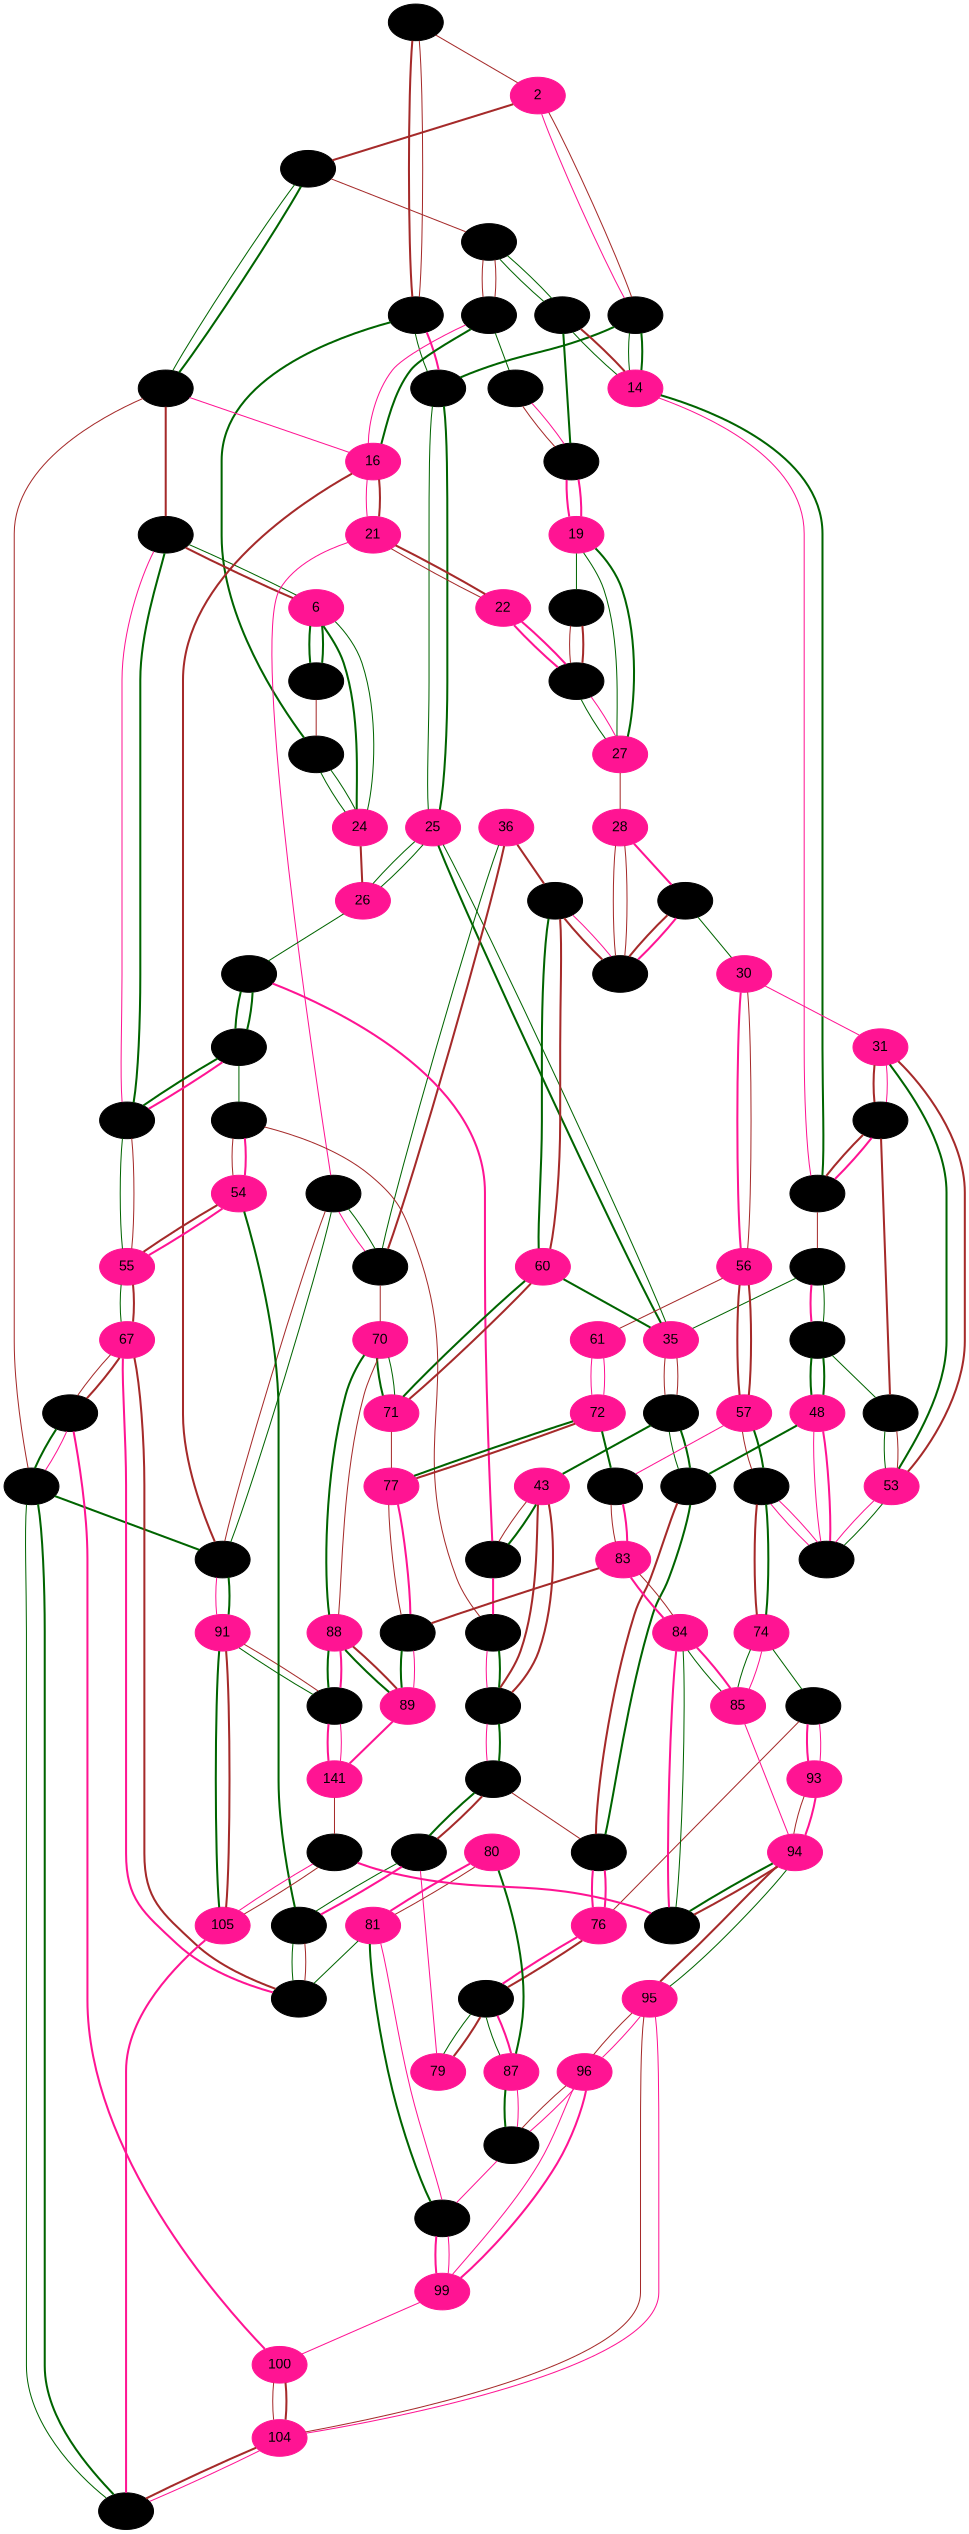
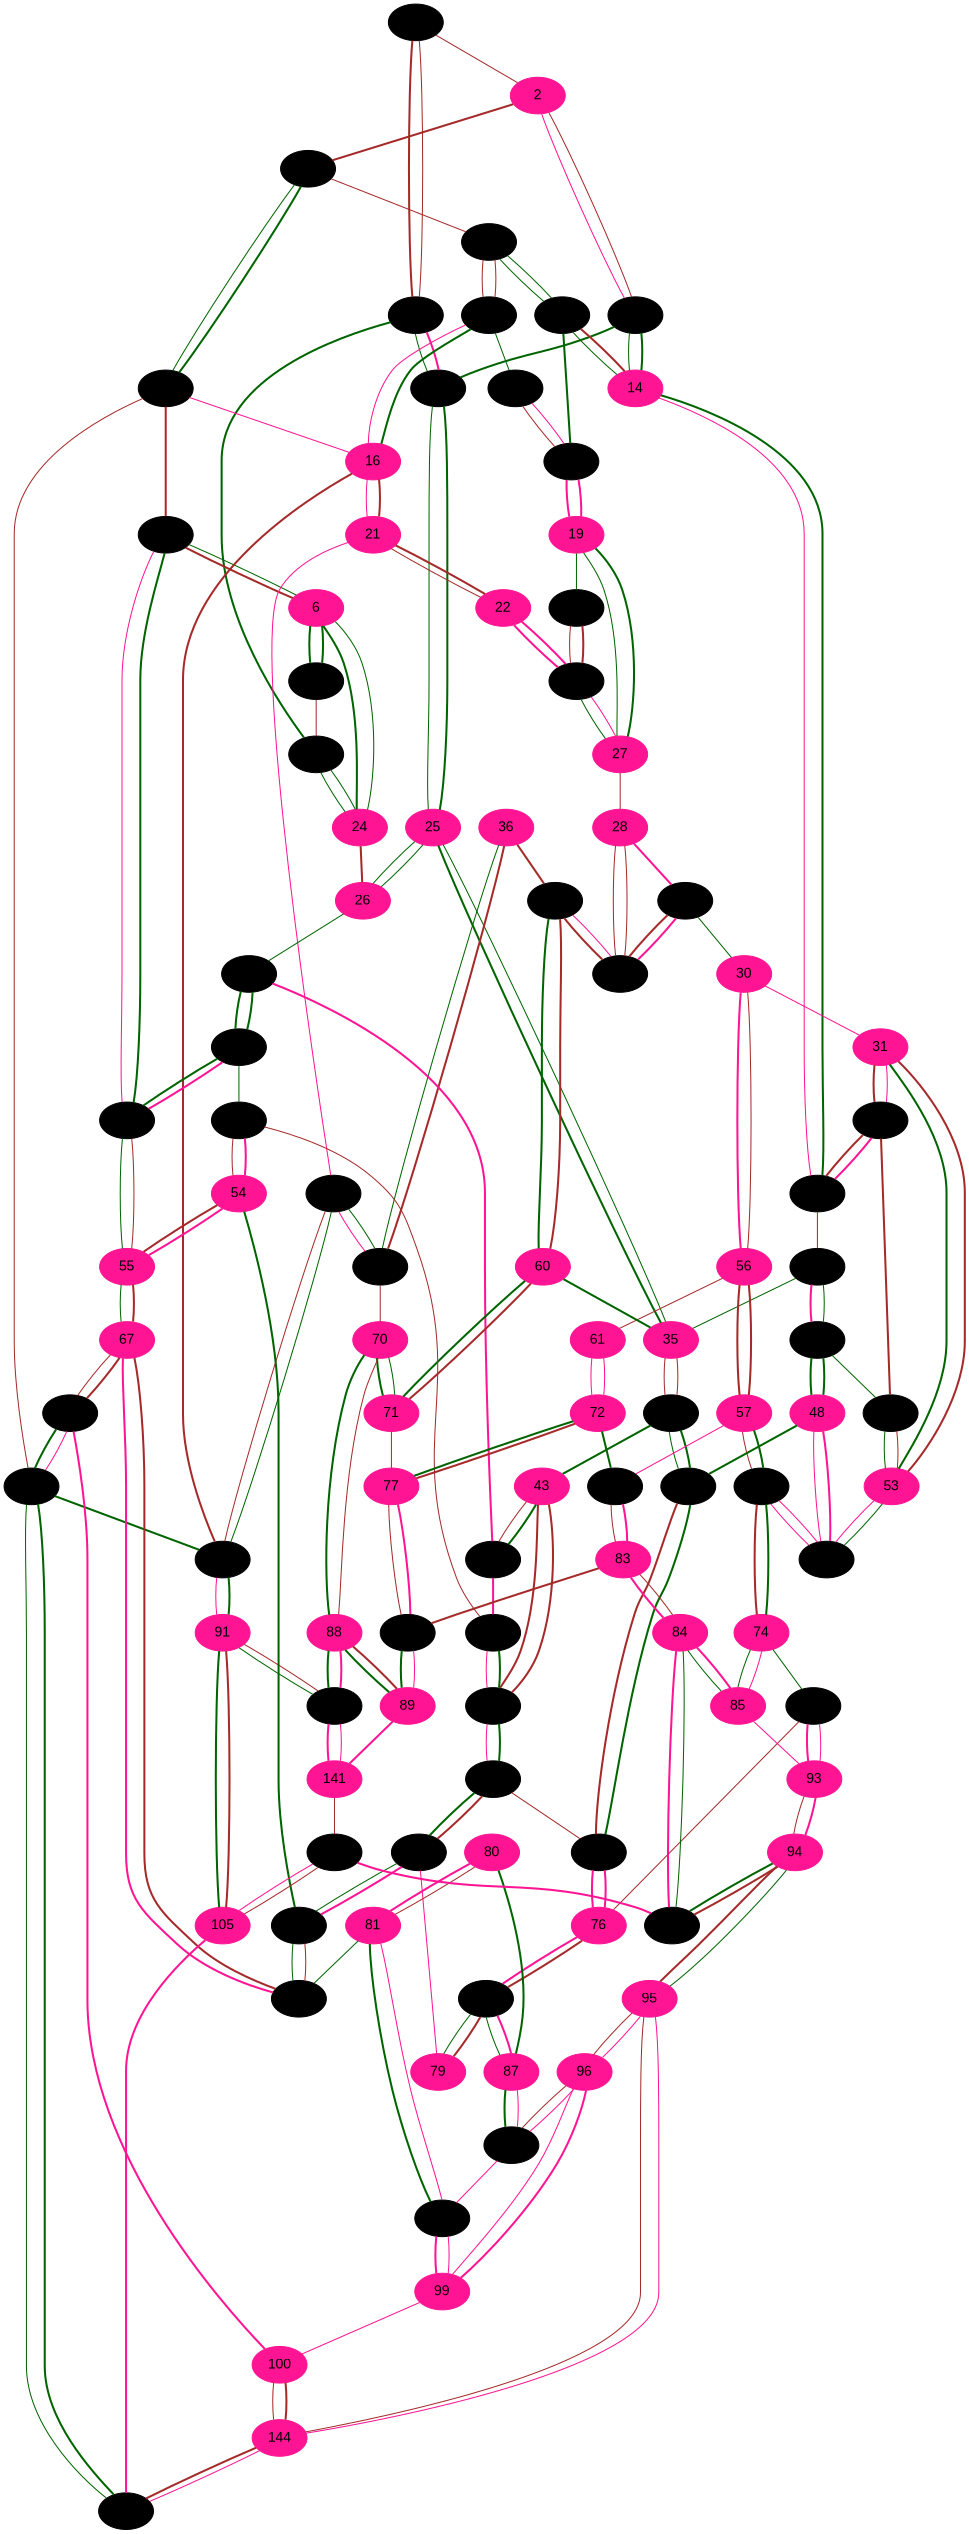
edge "85" -- "94": now "85" -- "93"
node "104": label "104" -> "144"
